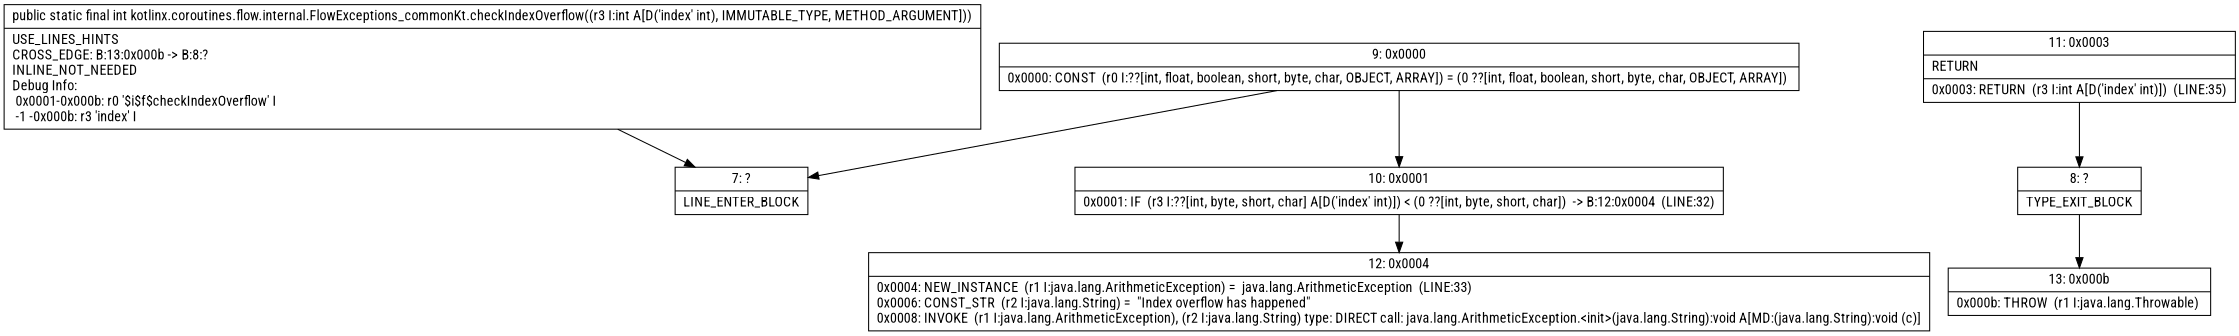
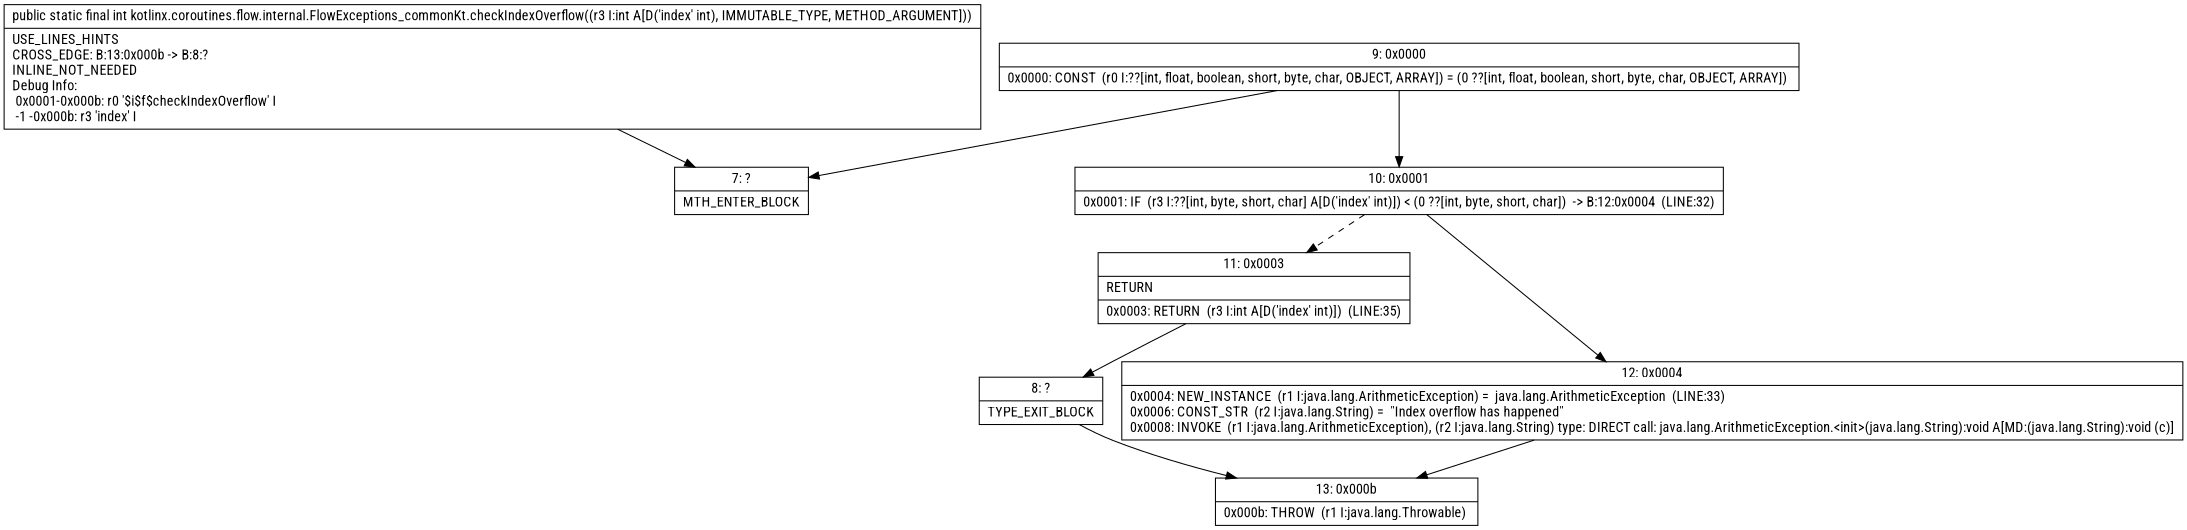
node "7: ?": text "LINE_ENTER_BLOCK" -> "MTH_ENTER_BLOCK"
edge "10: 0x0001" -> "11: 0x0003": added
edge "12: 0x0004" -> "13: 0x000b": added
